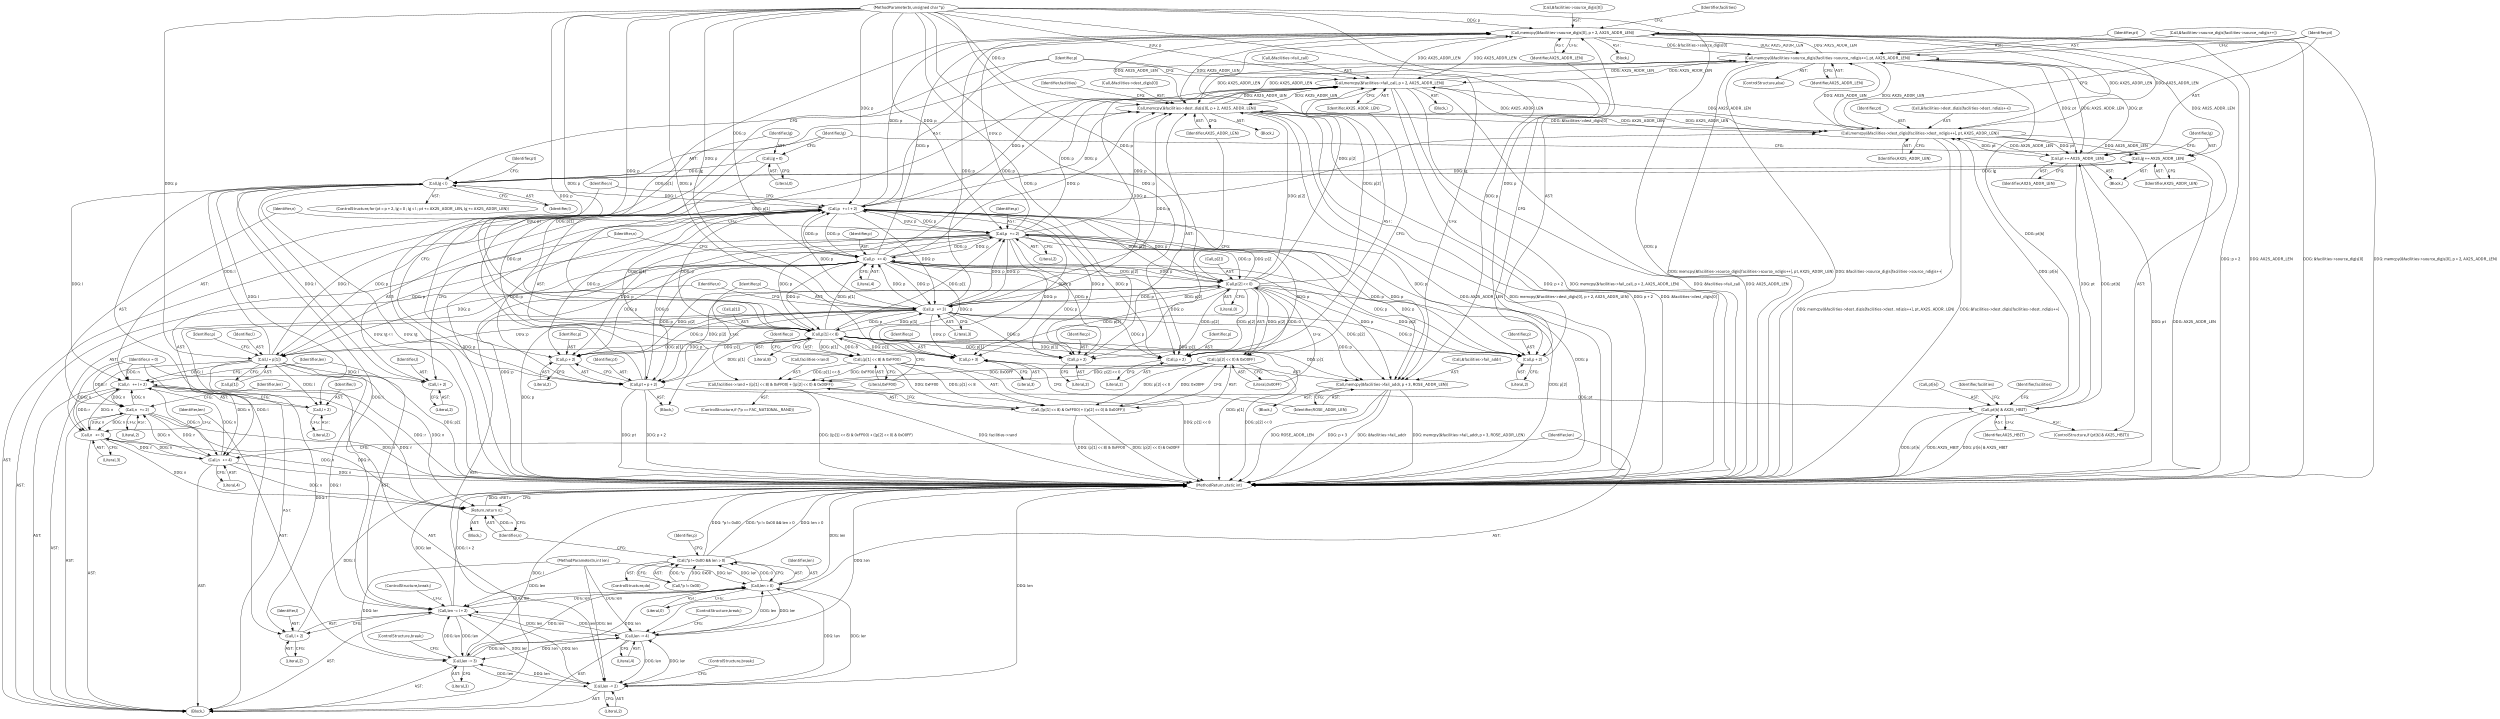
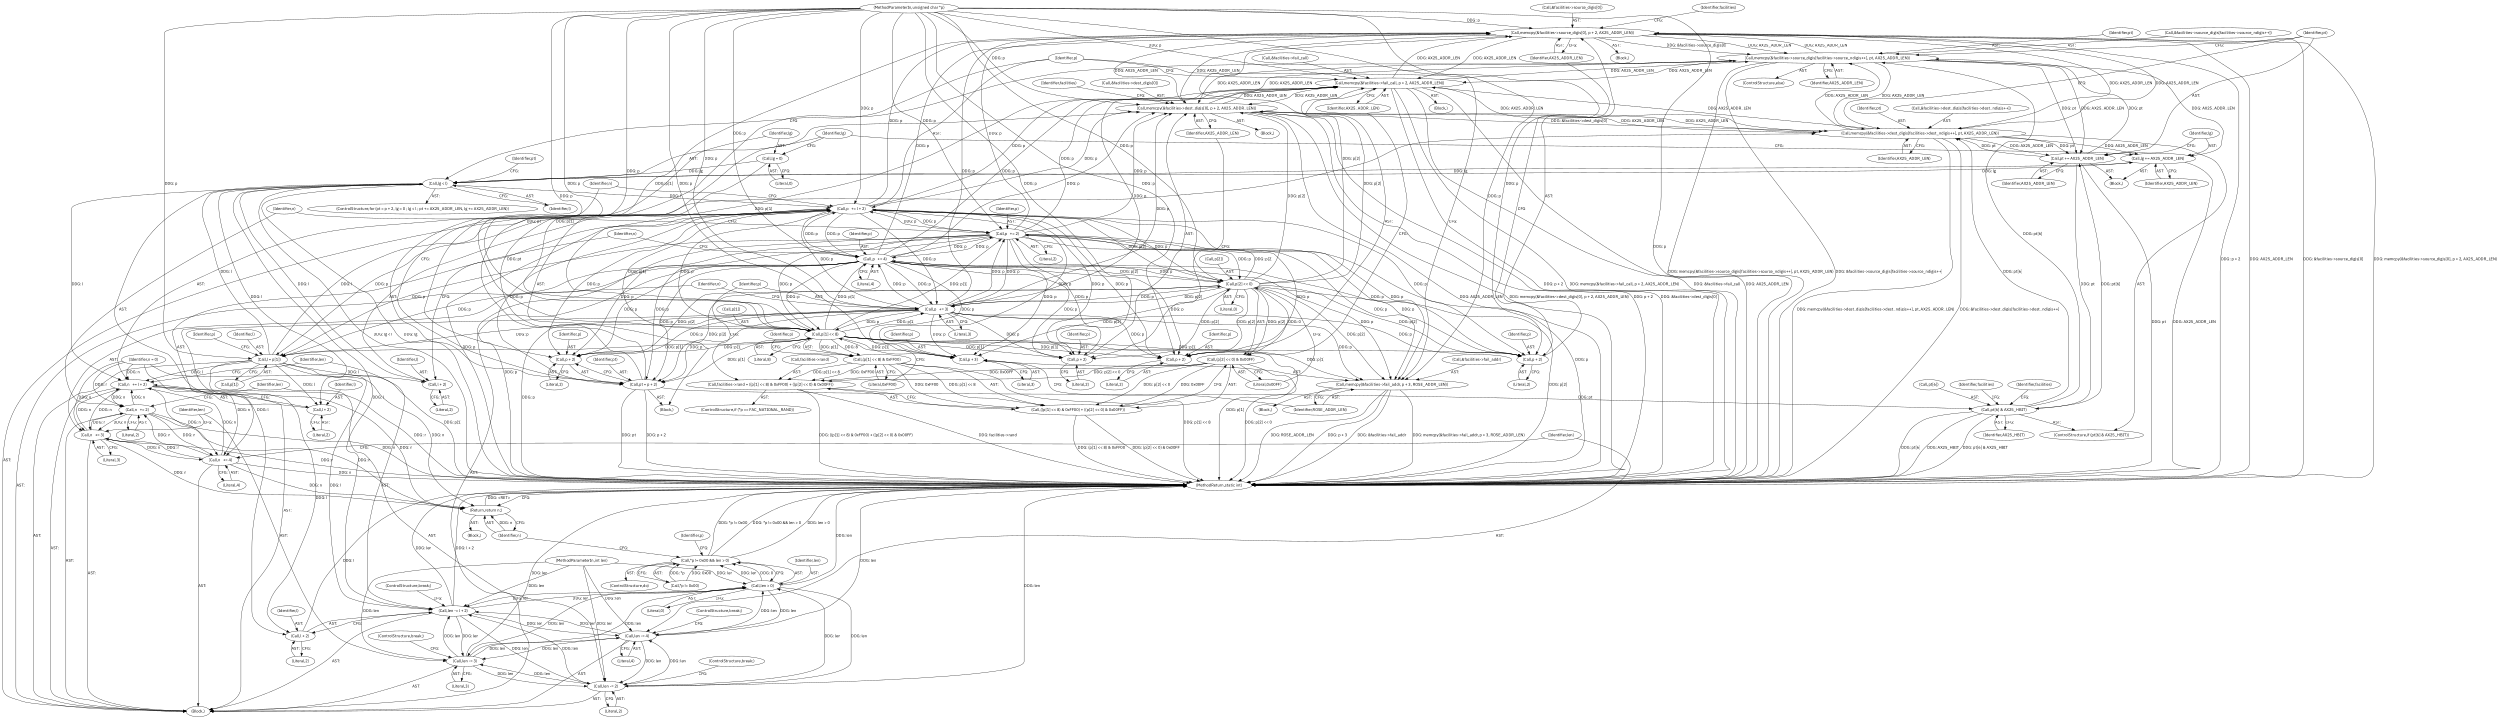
edge "(Call,len -= 3)" -> "(MethodReturn,static int)": label "DDG: l" -> "DDG: len"
